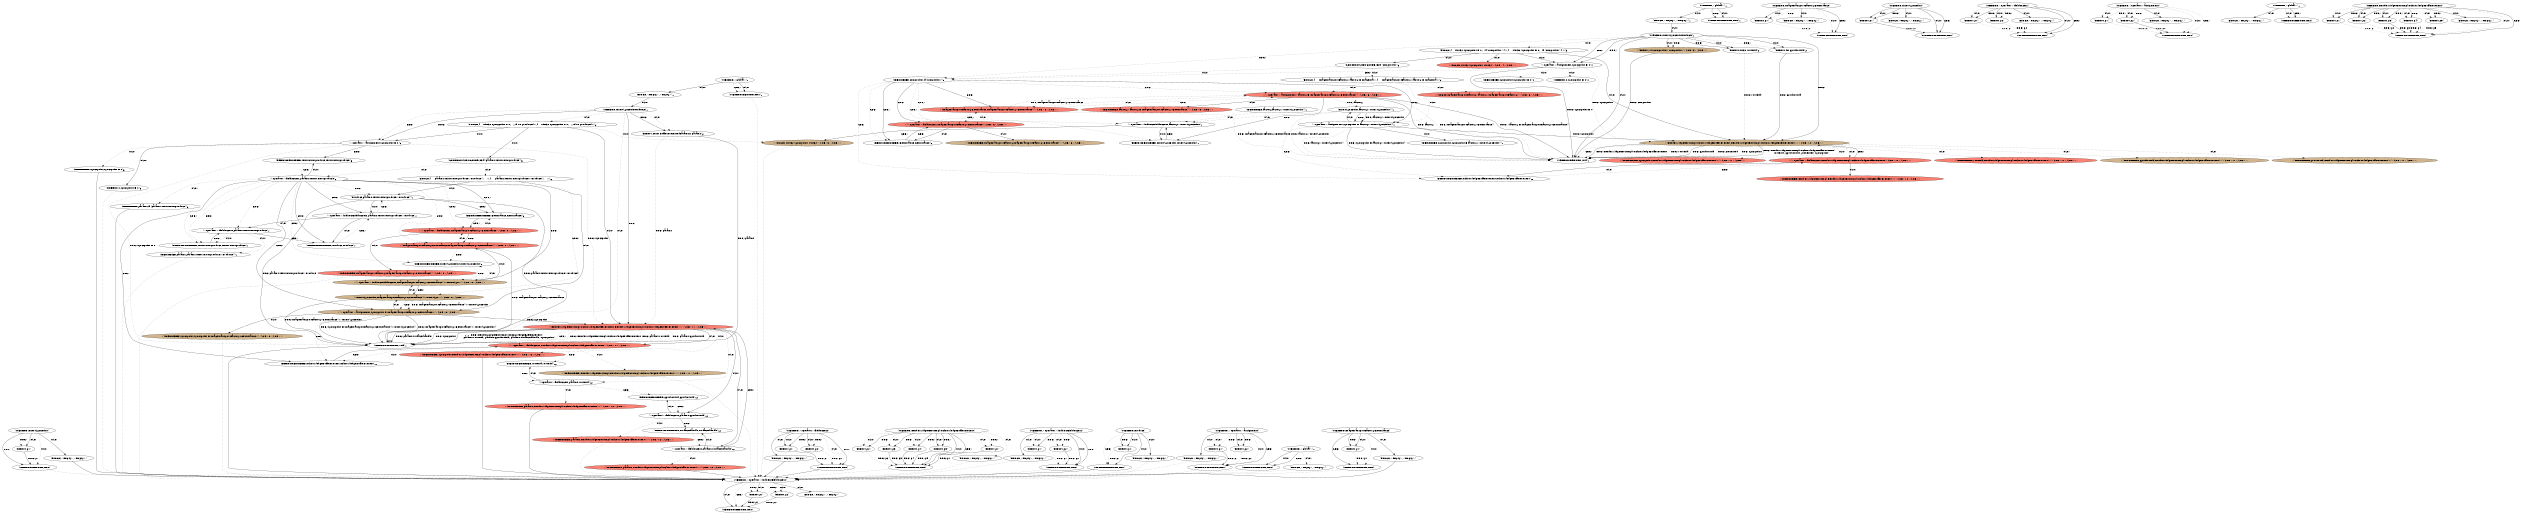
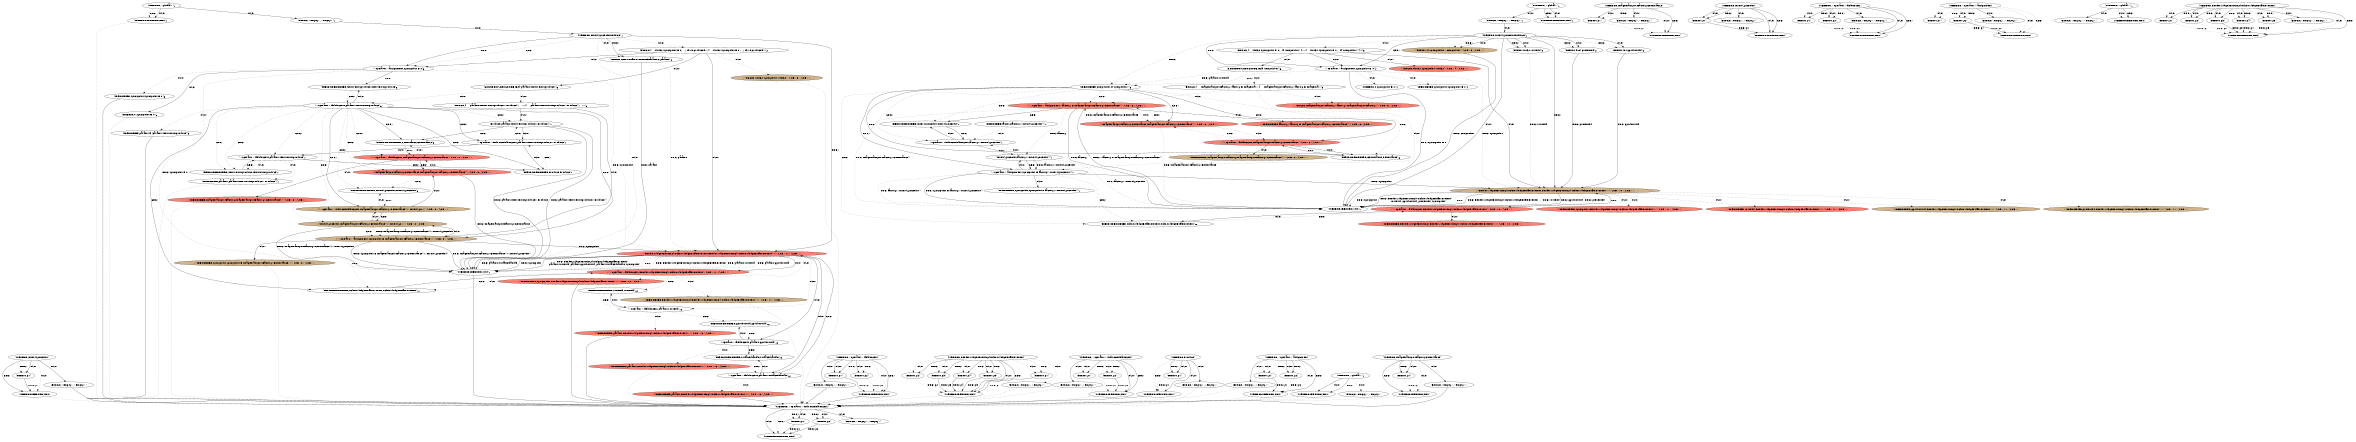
node "(PARAM,bool presented)": added
edge "(CONTROL_STRUCTURE,IF,if (compositor))" -> "(IDENTIFIER,compositor,if (compositor))": label "AST: " -> "DDG: params.route_id"
edge "(<operator>.indirectFieldAccess,factory->InsertSyncPoint)" -> "<(LOCAL,uint32 sync_point: uint32)<SUB>3</SUB>>": now "(<operator>.indirectFieldAccess,factory->InsertSyncPoint)" -> "(InsertSyncPoint,factory->InsertSyncPoint())"
